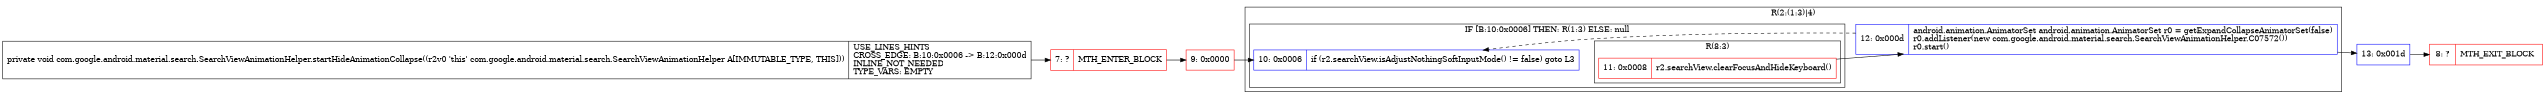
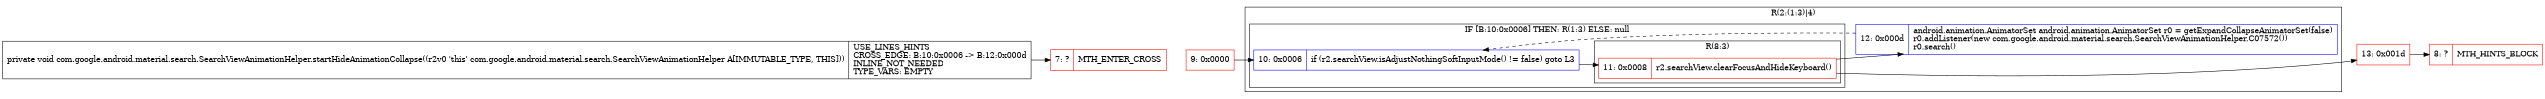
node "12: 0x000d": text "r0.start()" -> "r0.search()"
edge "12: 0x000d" -> "13: 0x001d": now "11: 0x0008" -> "13: 0x001d"
node "8: ?": text "MTH_EXIT_BLOCK" -> "MTH_HINTS_BLOCK"
node "13: 0x001d": color blue -> red
node "7: ?": text "MTH_ENTER_BLOCK" -> "MTH_ENTER_CROSS"
edge "7: ?" -> "9: 0x0000": removed
edge "10: 0x0006" -> "11: 0x0008": added
